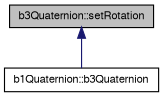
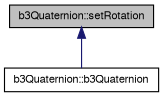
node "b1Quaternion::b3Quaternion": label "b1Quaternion::b3Quaternion" -> "b3Quaternion::b3Quaternion"
